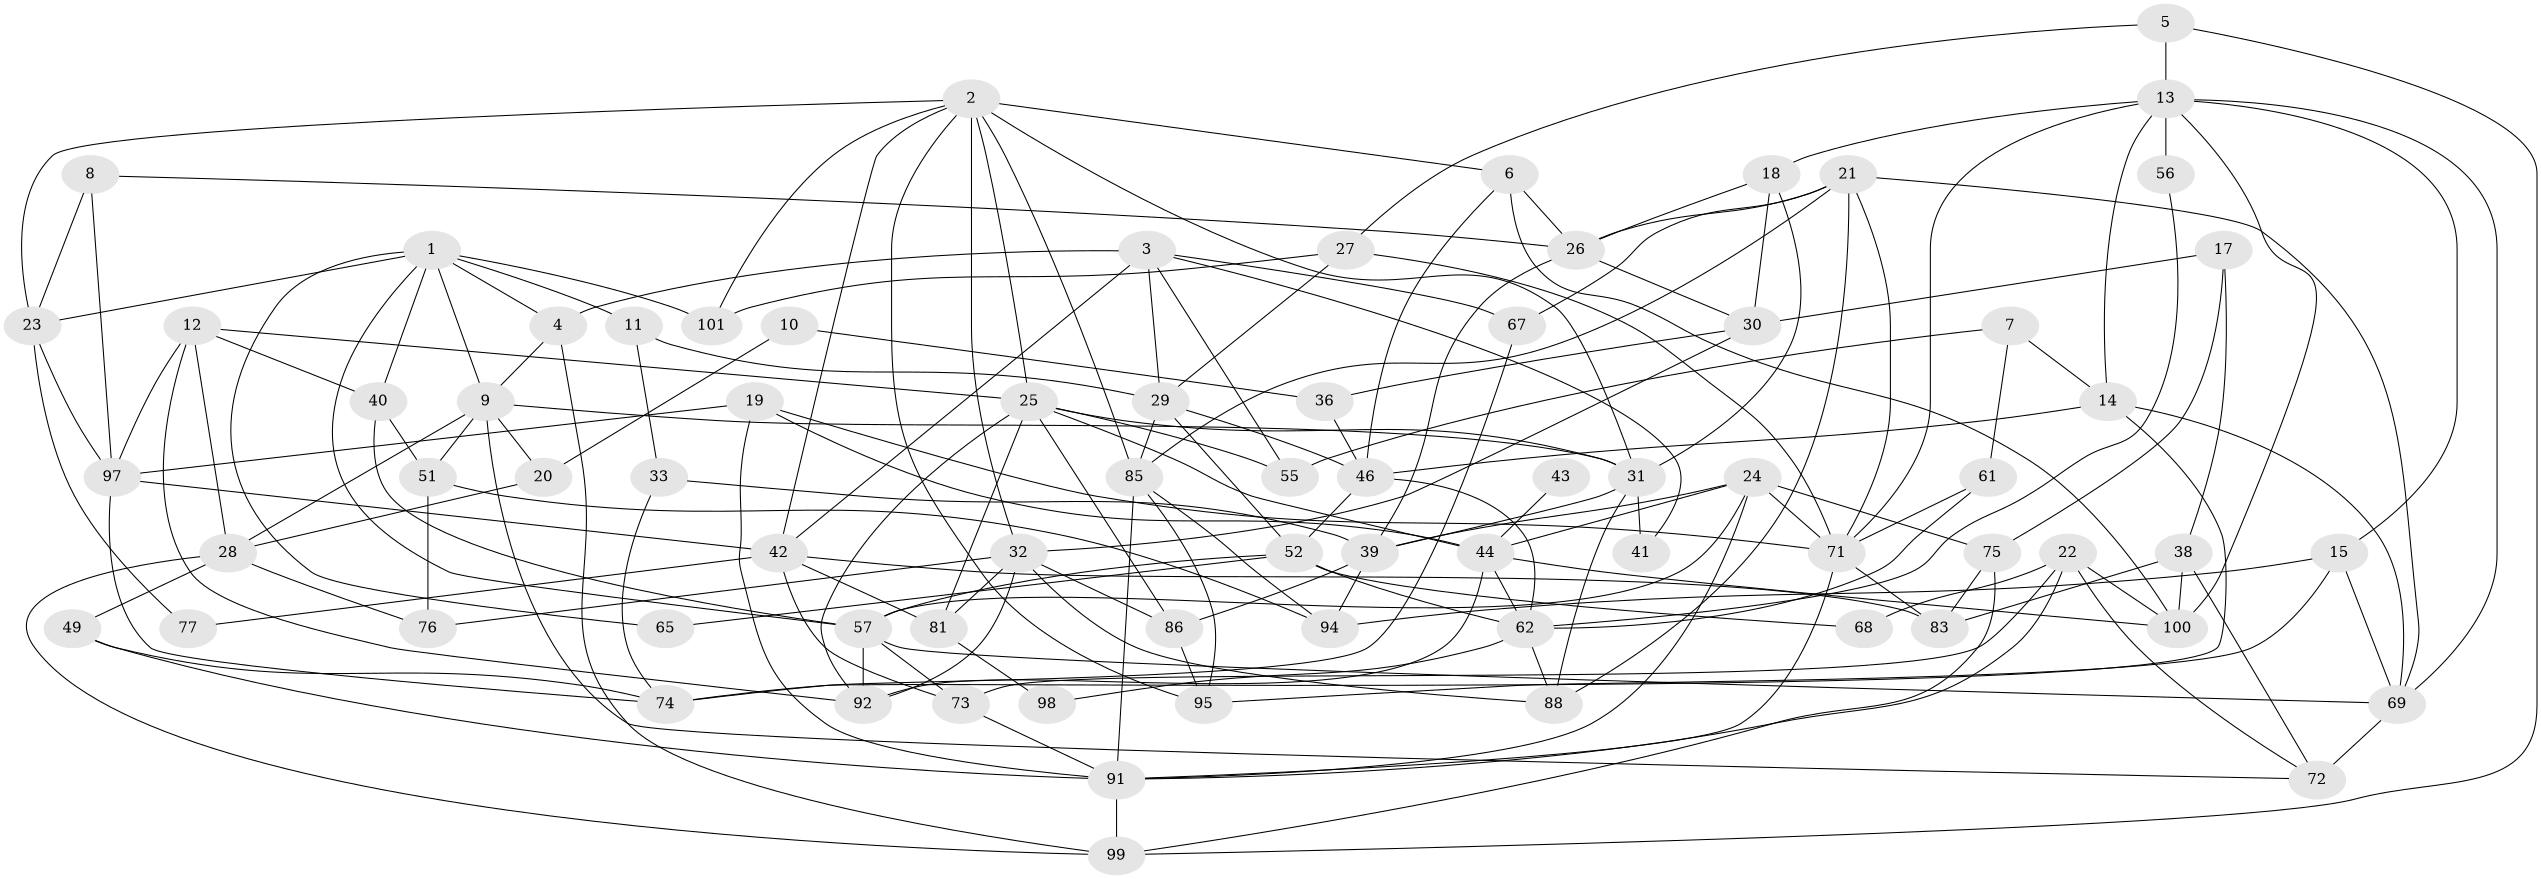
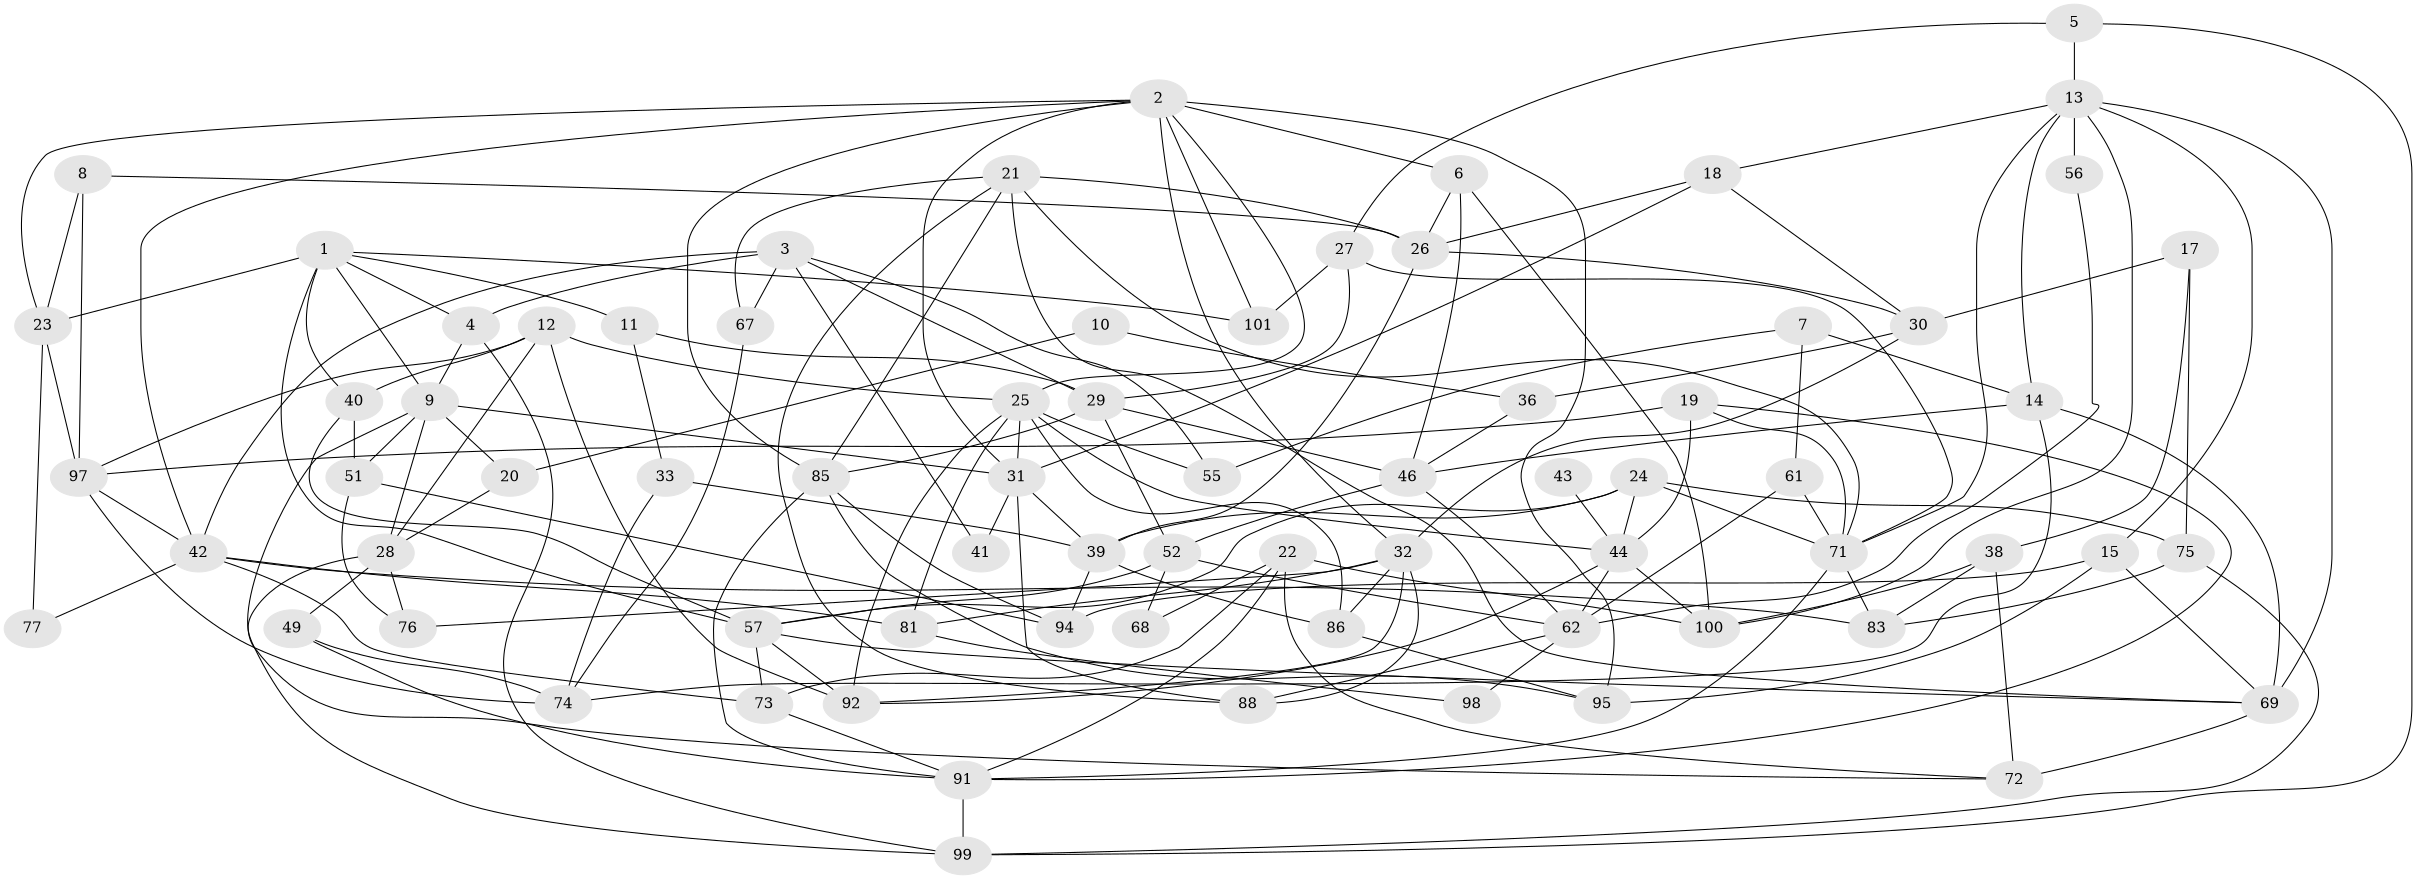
node "65": removed
edge "24" -- "91": removed
